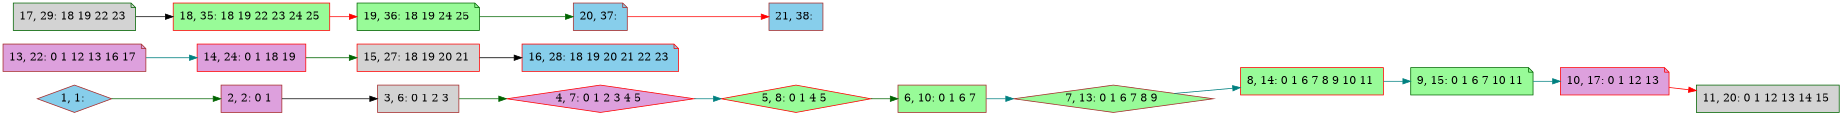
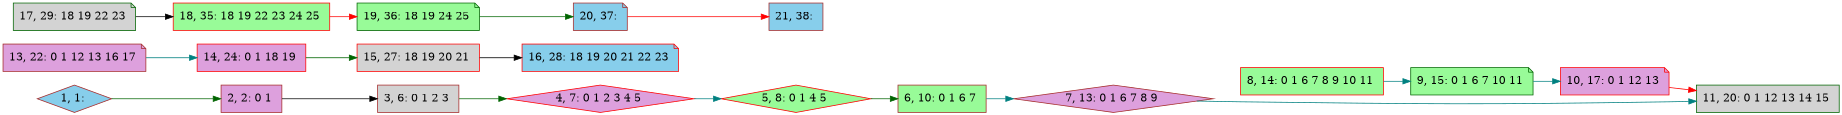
edge "7, 13: 0 1 6 7 8 9" -> "8, 14: 0 1 6 7 8 9 10 11": now "7, 13: 0 1 6 7 8 9" -> "11, 20: 0 1 12 13 14 15"
node "7, 13: 0 1 6 7 8 9": fillcolor palegreen -> plum
